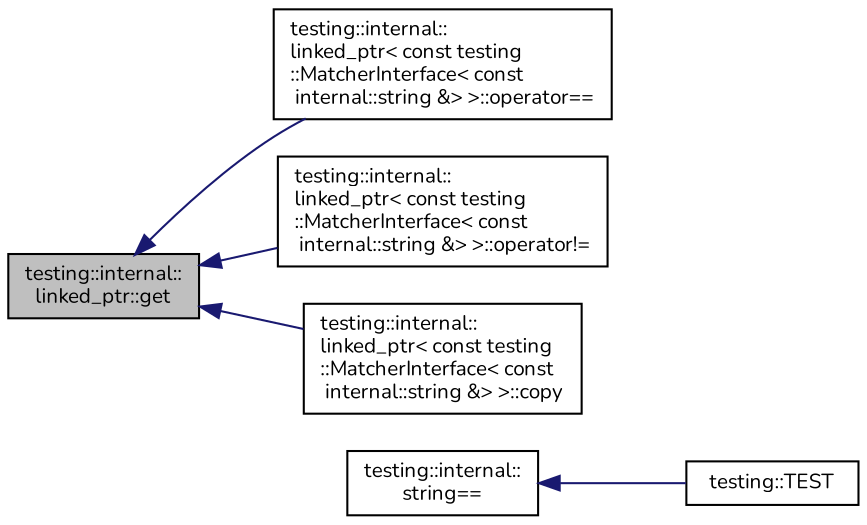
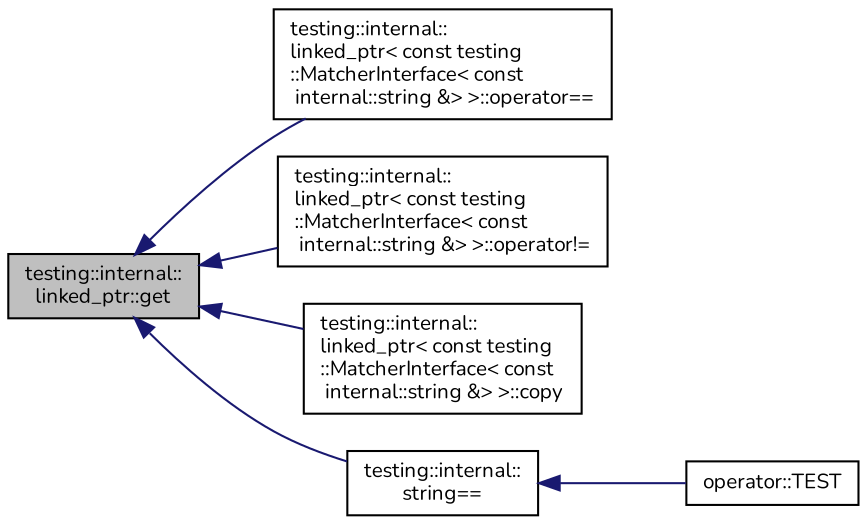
edge "testing::internal:: string==" -> "testing::internal:: linked_ptr::get": added
node "testing::TEST": label "testing::TEST" -> "operator::TEST"
